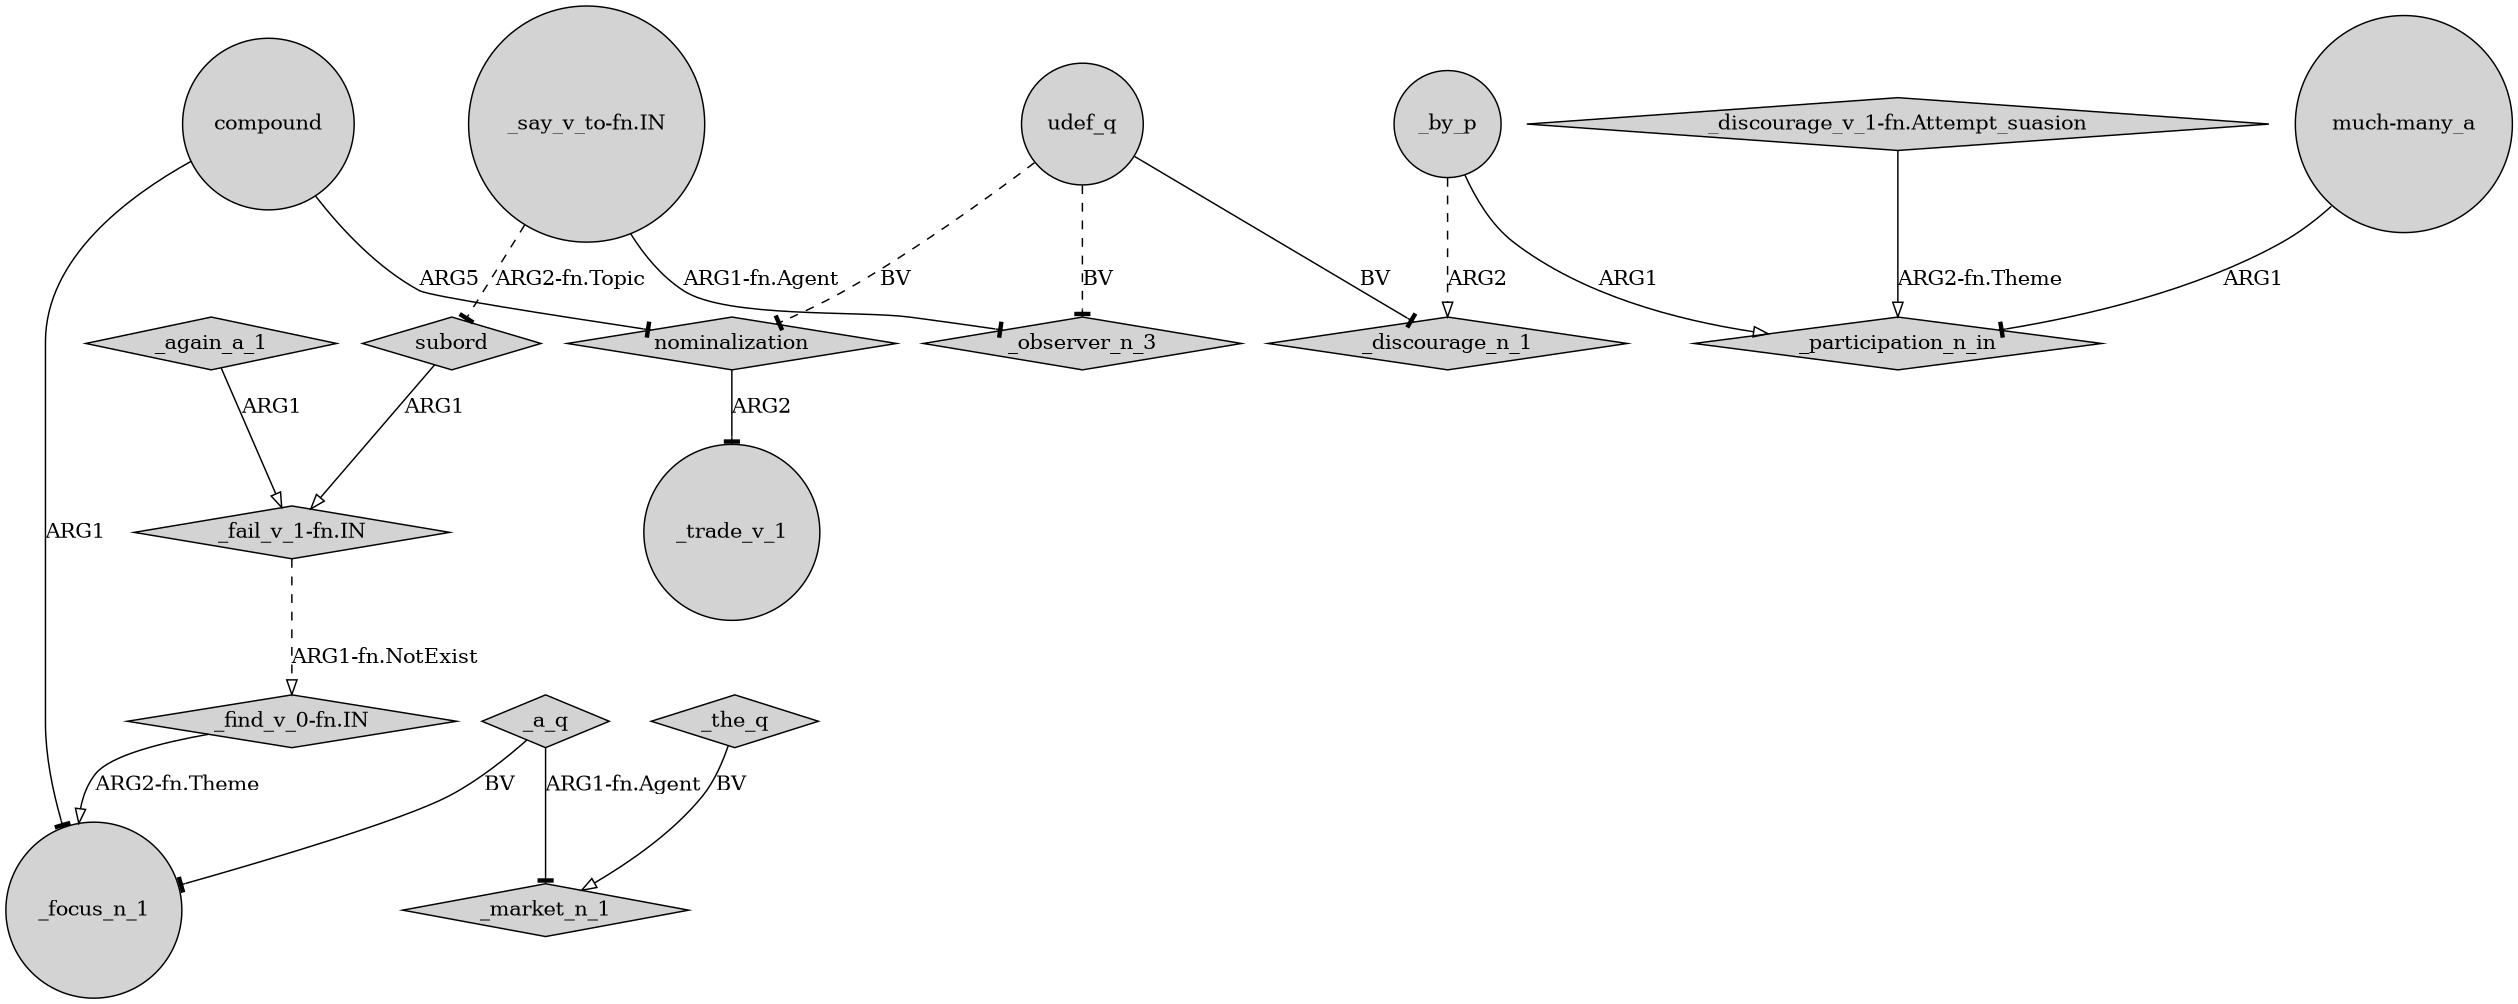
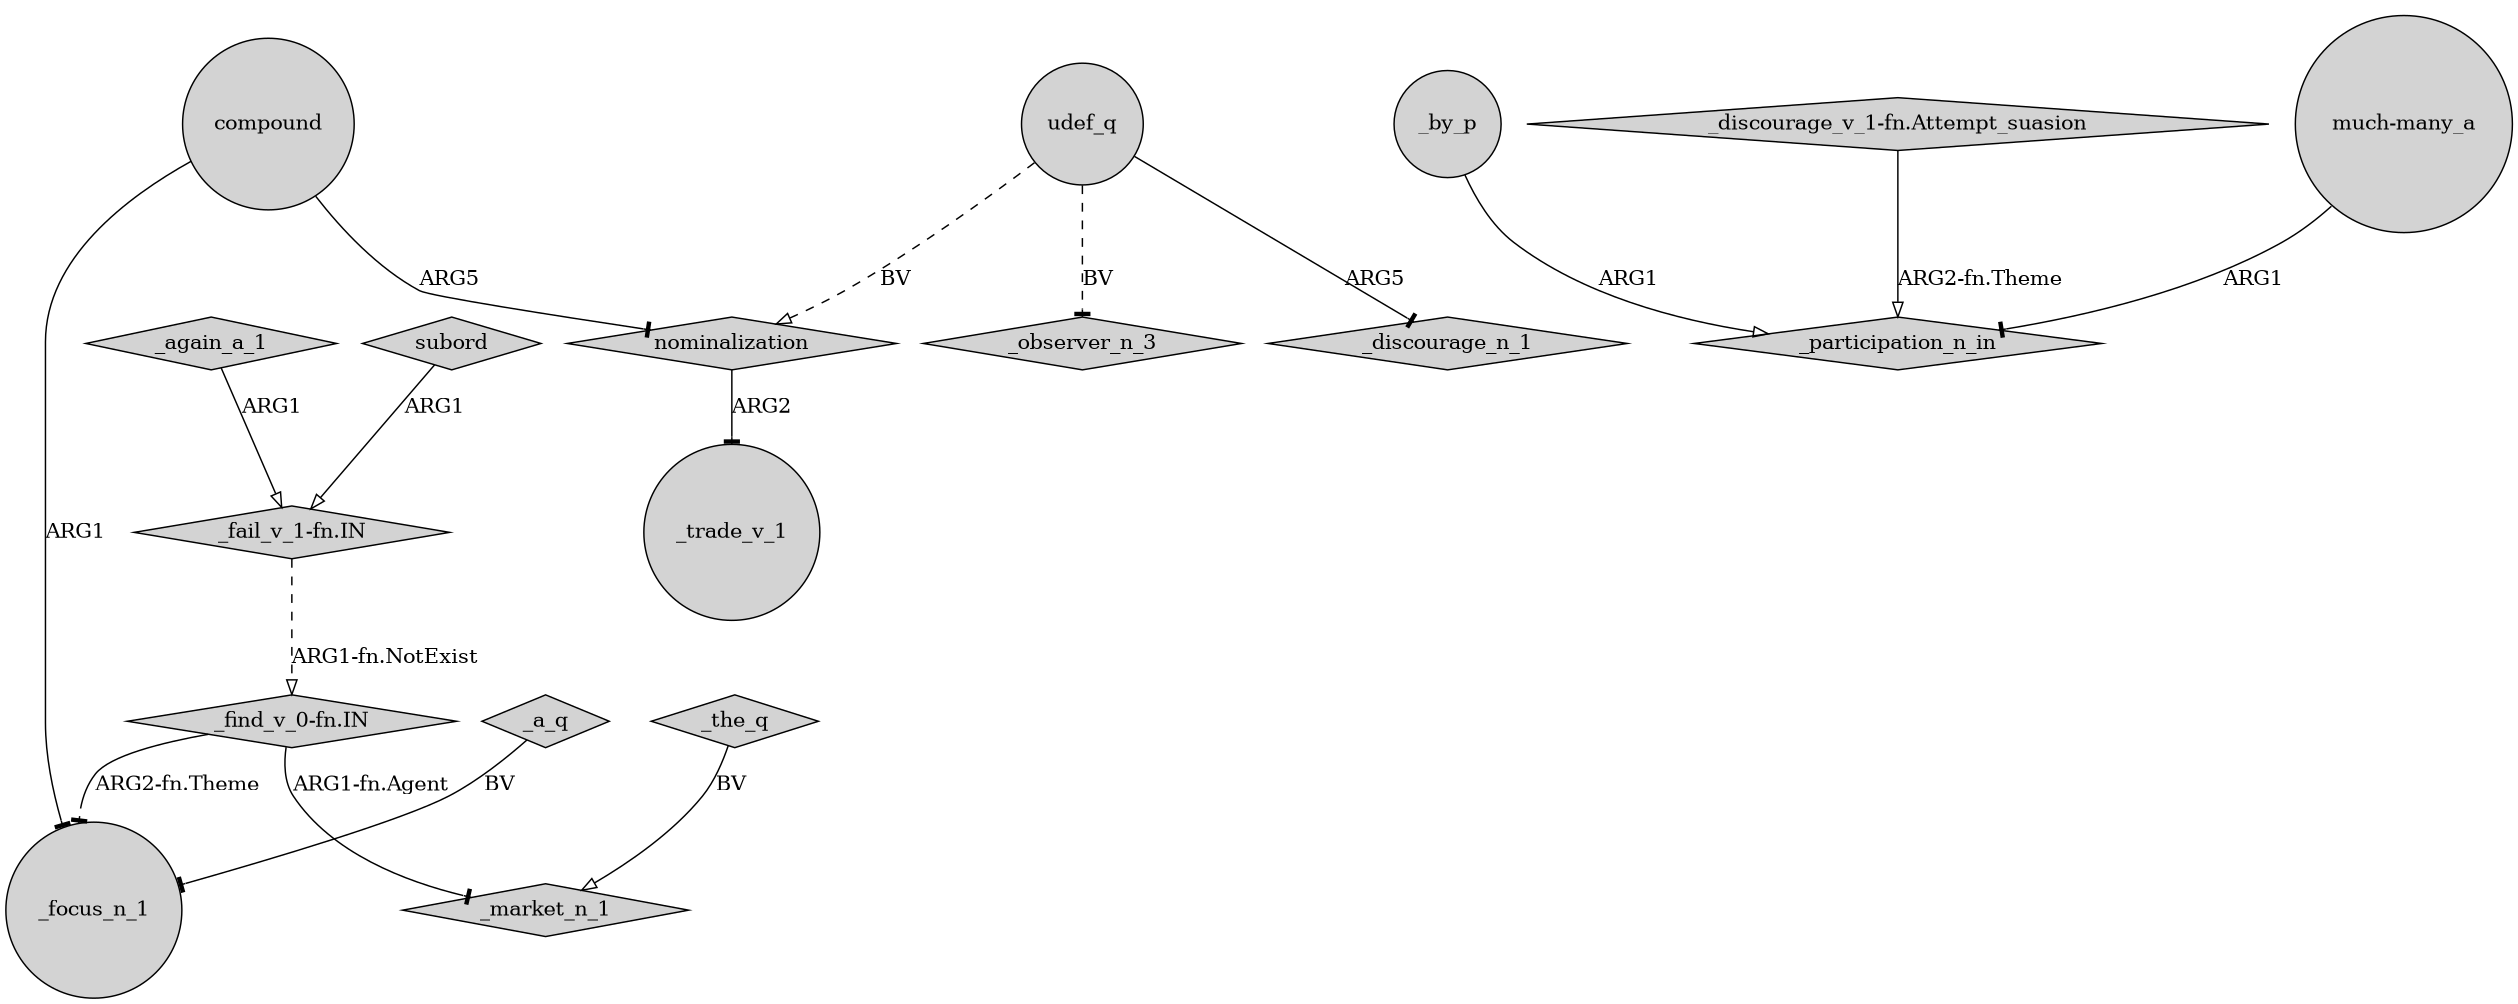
node "_say_v_to-fn.IN": removed
edge "_by_p" -> "_discourage_n_1": removed, label "ARG2"
edge "udef_q" -> "nominalization": arrowhead tee -> onormal
edge "udef_q" -> "_discourage_n_1": label "BV" -> "ARG5"
edge "_find_v_0-fn.IN" -> "_focus_n_1": arrowhead onormal -> tee
edge "_a_q" -> "_market_n_1": now "_find_v_0-fn.IN" -> "_market_n_1"
